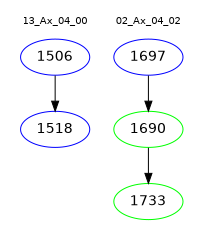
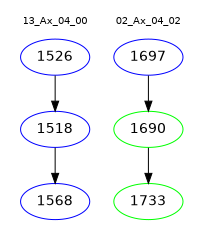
node "1506": label "1506" -> "1526"
node "1568": added
